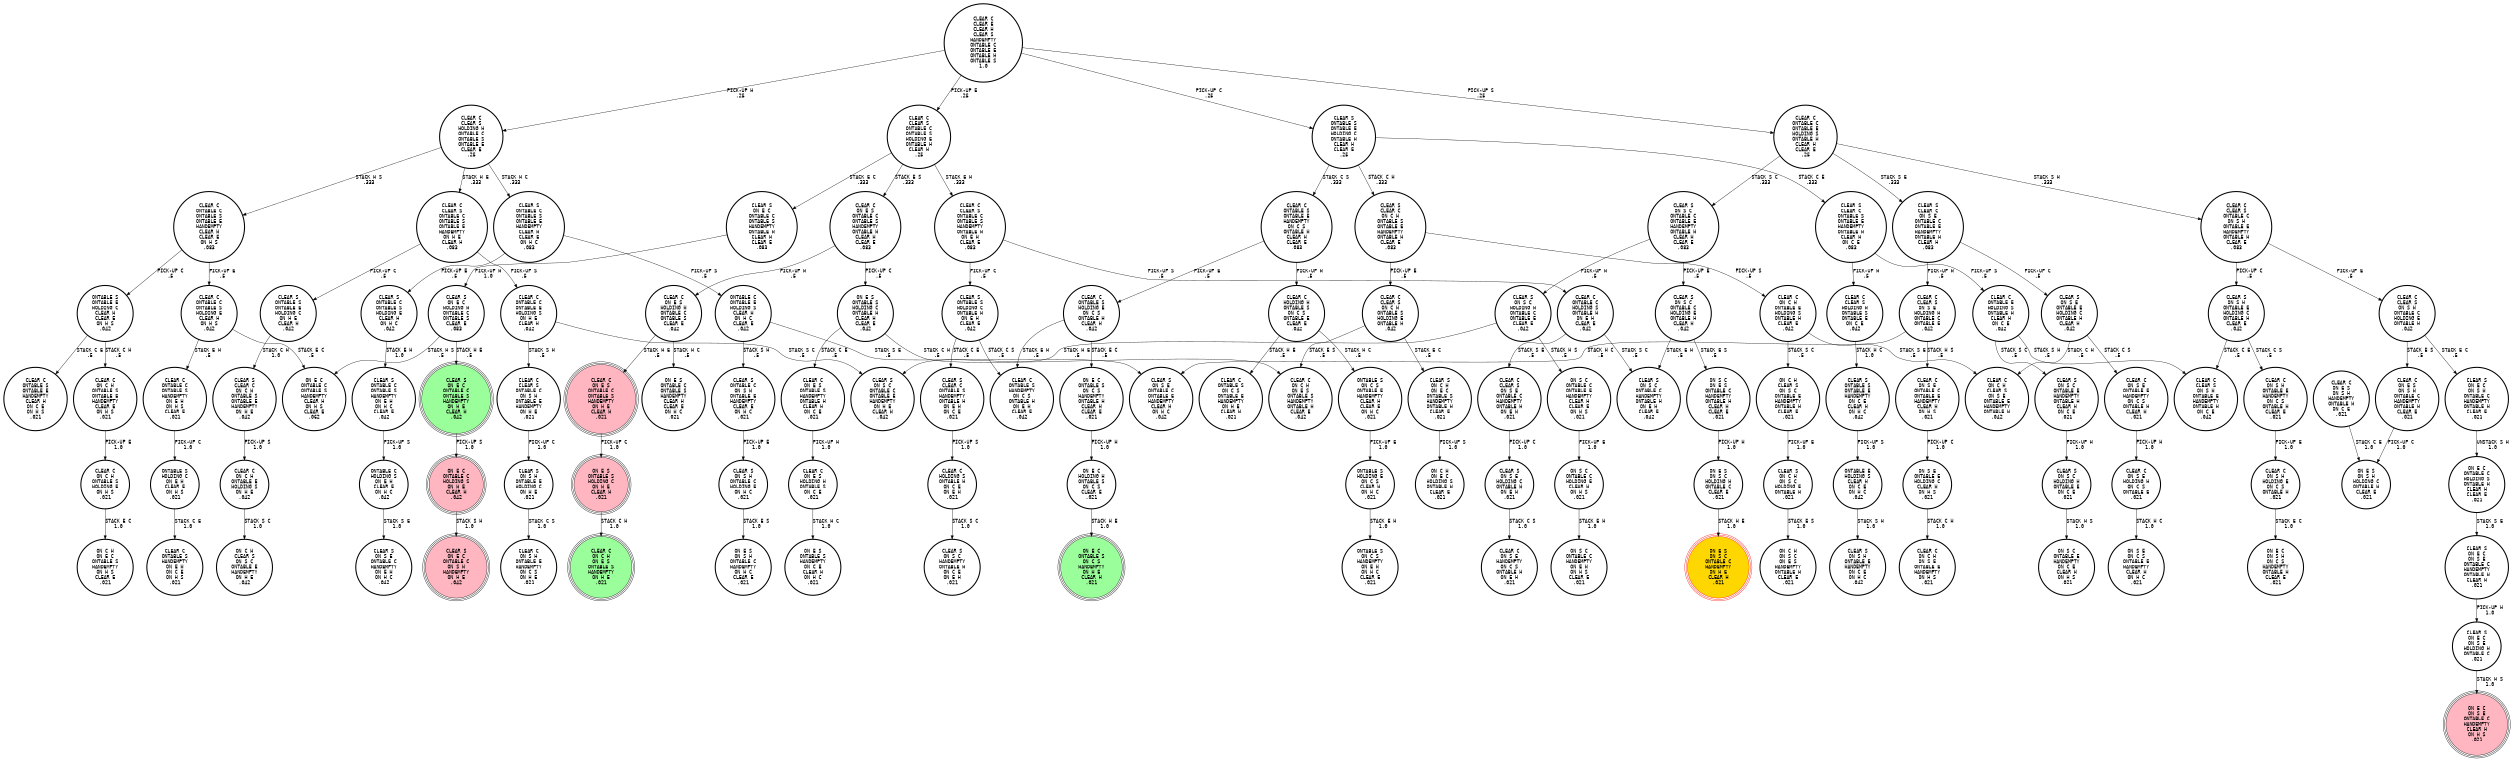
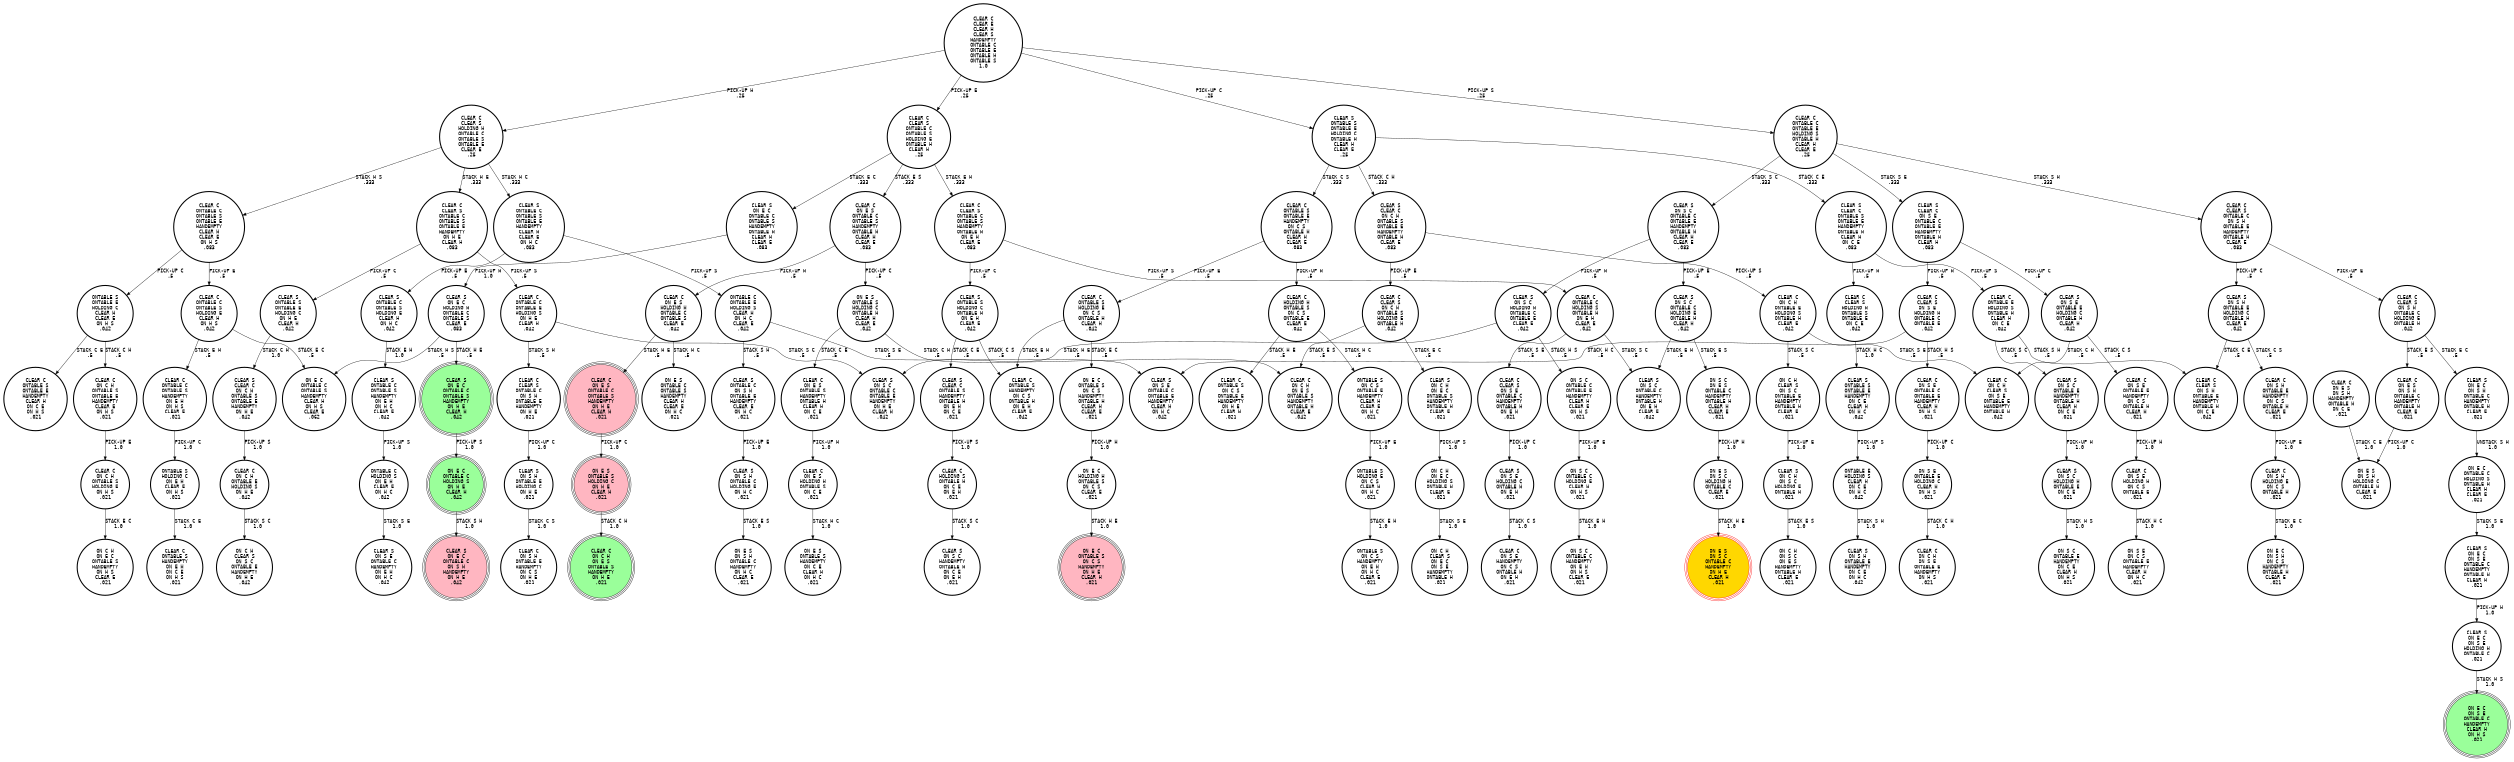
node "ON E C ONTABLE C HOLDING S ON H E CLEAR H .042": fillcolor lightpink -> palegreen1
node "ON E C ONTABLE S ON C S HANDEMPTY ON H E CLEAR H .021": fillcolor palegreen1 -> lightpink
node "ON C H CLEAR S ON E C ON S E HANDEMPTY ONTABLE H .021": added
node "ON E C ON S E ONTABLE C HANDEMPTY CLEAR H ON H S .021": fillcolor lightpink -> palegreen1
